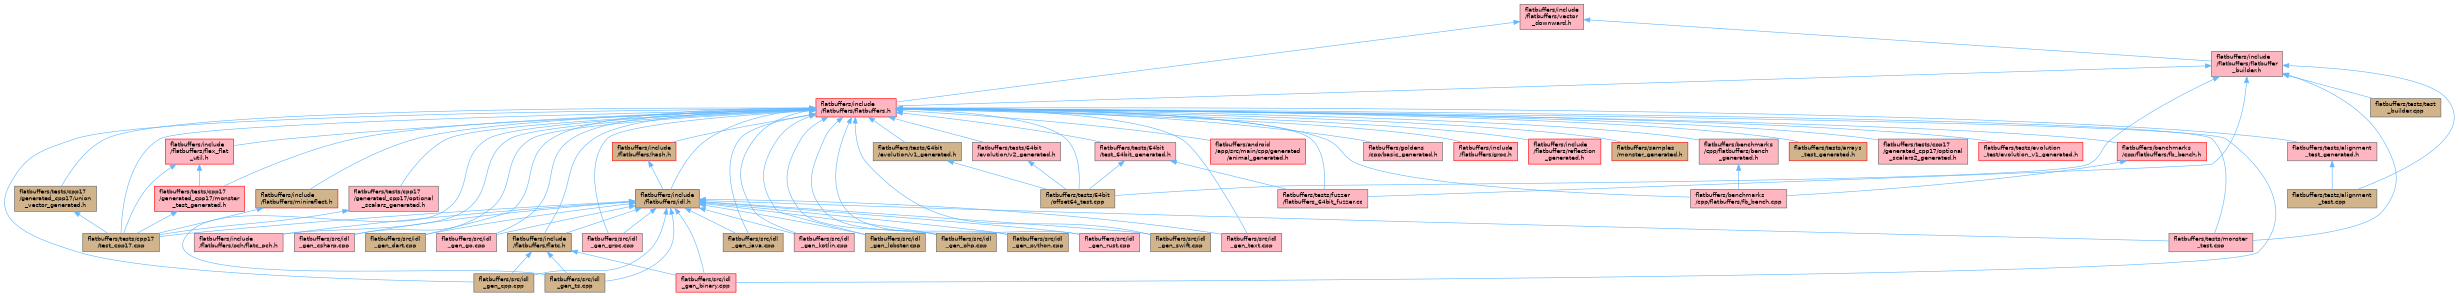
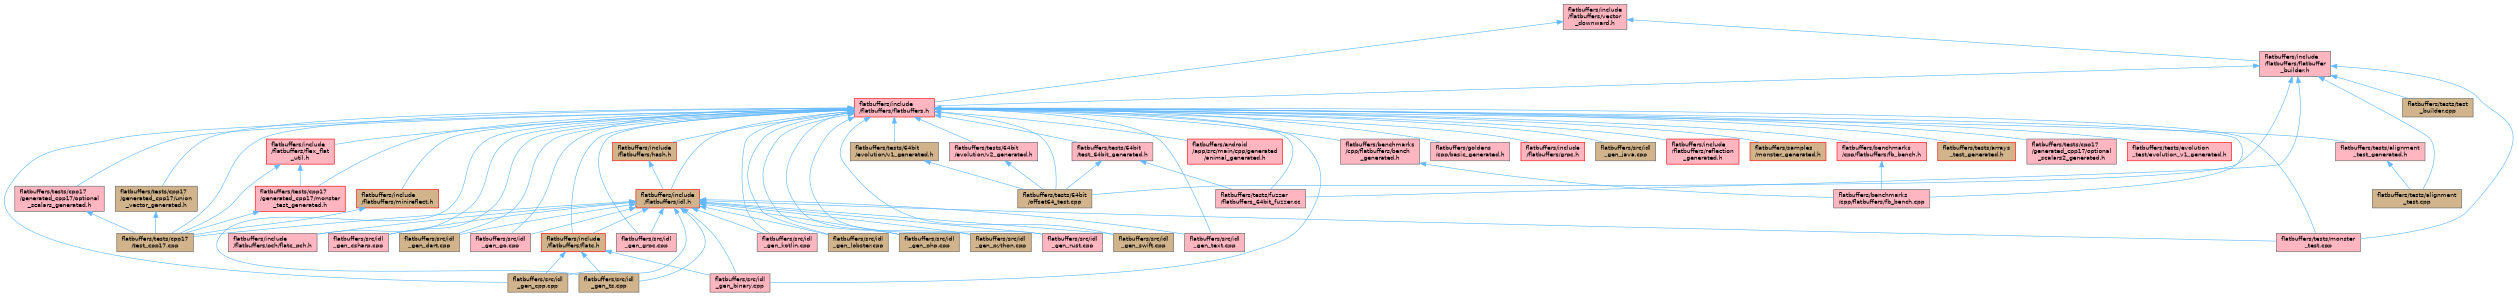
edge "flatbuffers/src/idl _gen_java.cpp" -> "flatbuffers/include /flatbuffers/idl.h": removed
node "flatbuffers/src/idl _gen_binary.cpp": color red -> grey40
